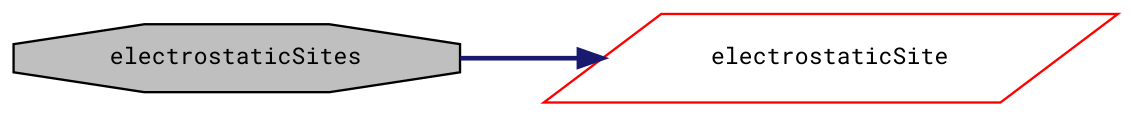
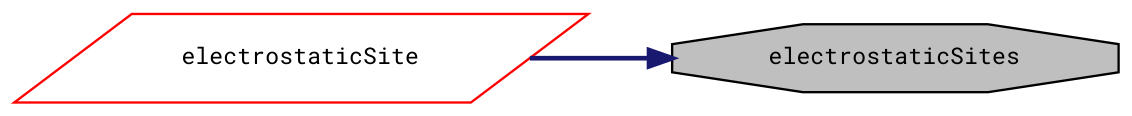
edge "electrostaticSites" -> "electrostaticSite": reversed
